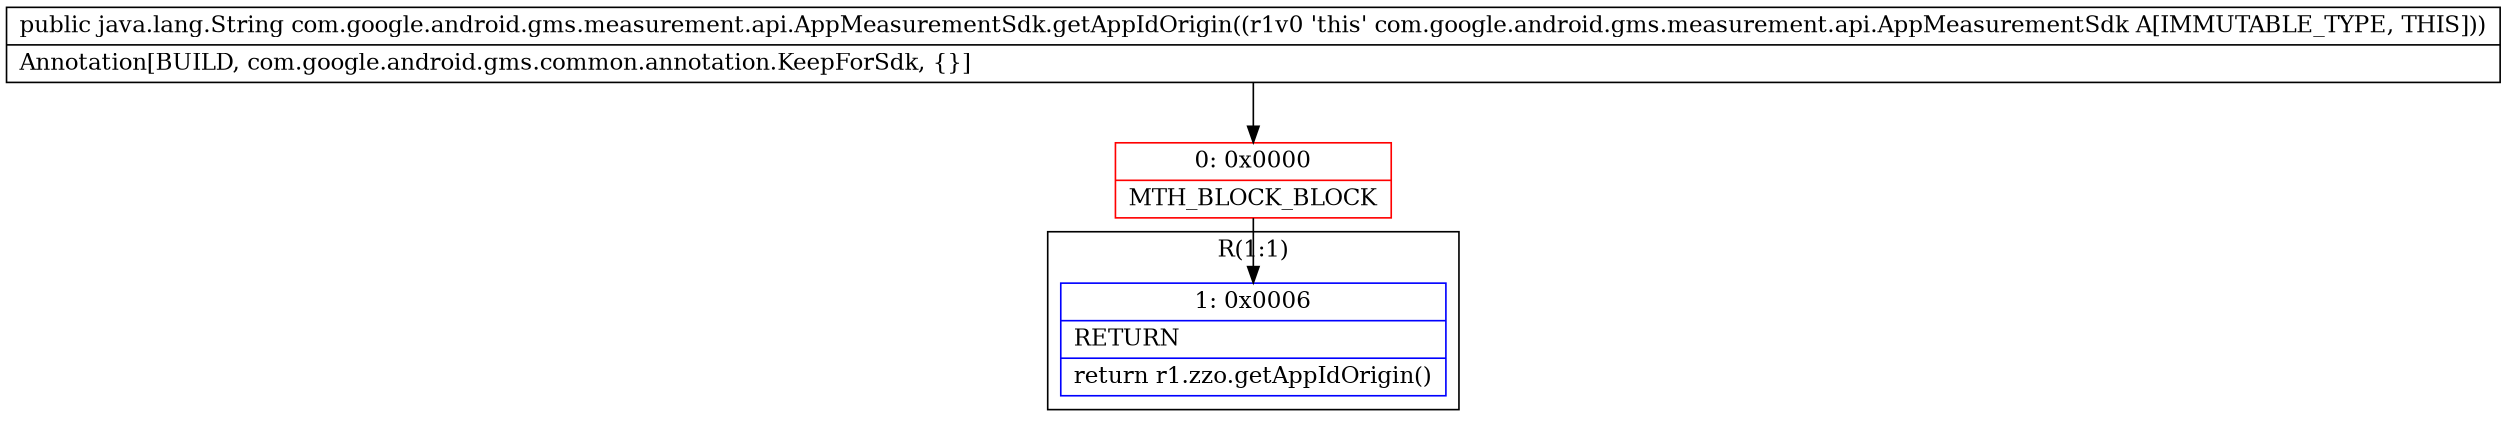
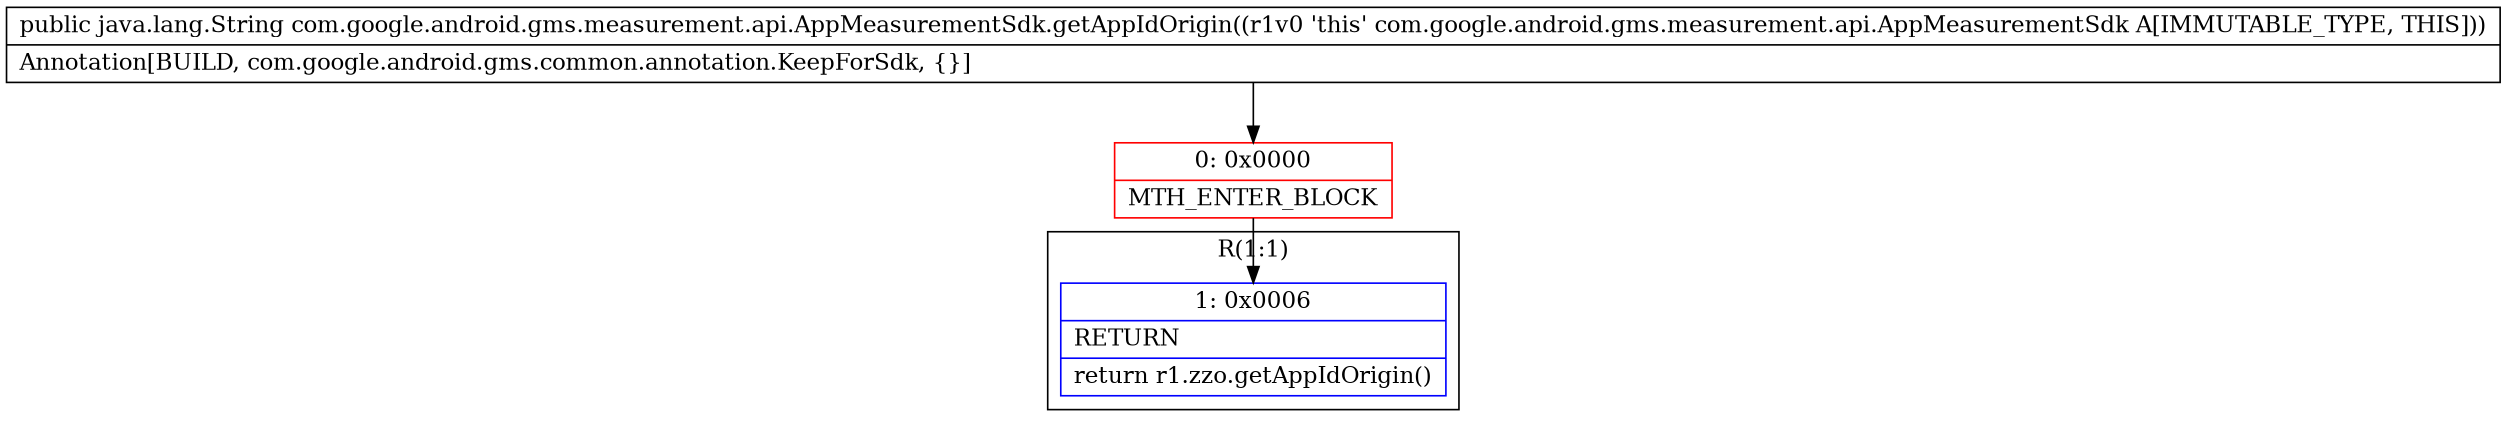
node "0: 0x0000": text "MTH_BLOCK_BLOCK" -> "MTH_ENTER_BLOCK"
